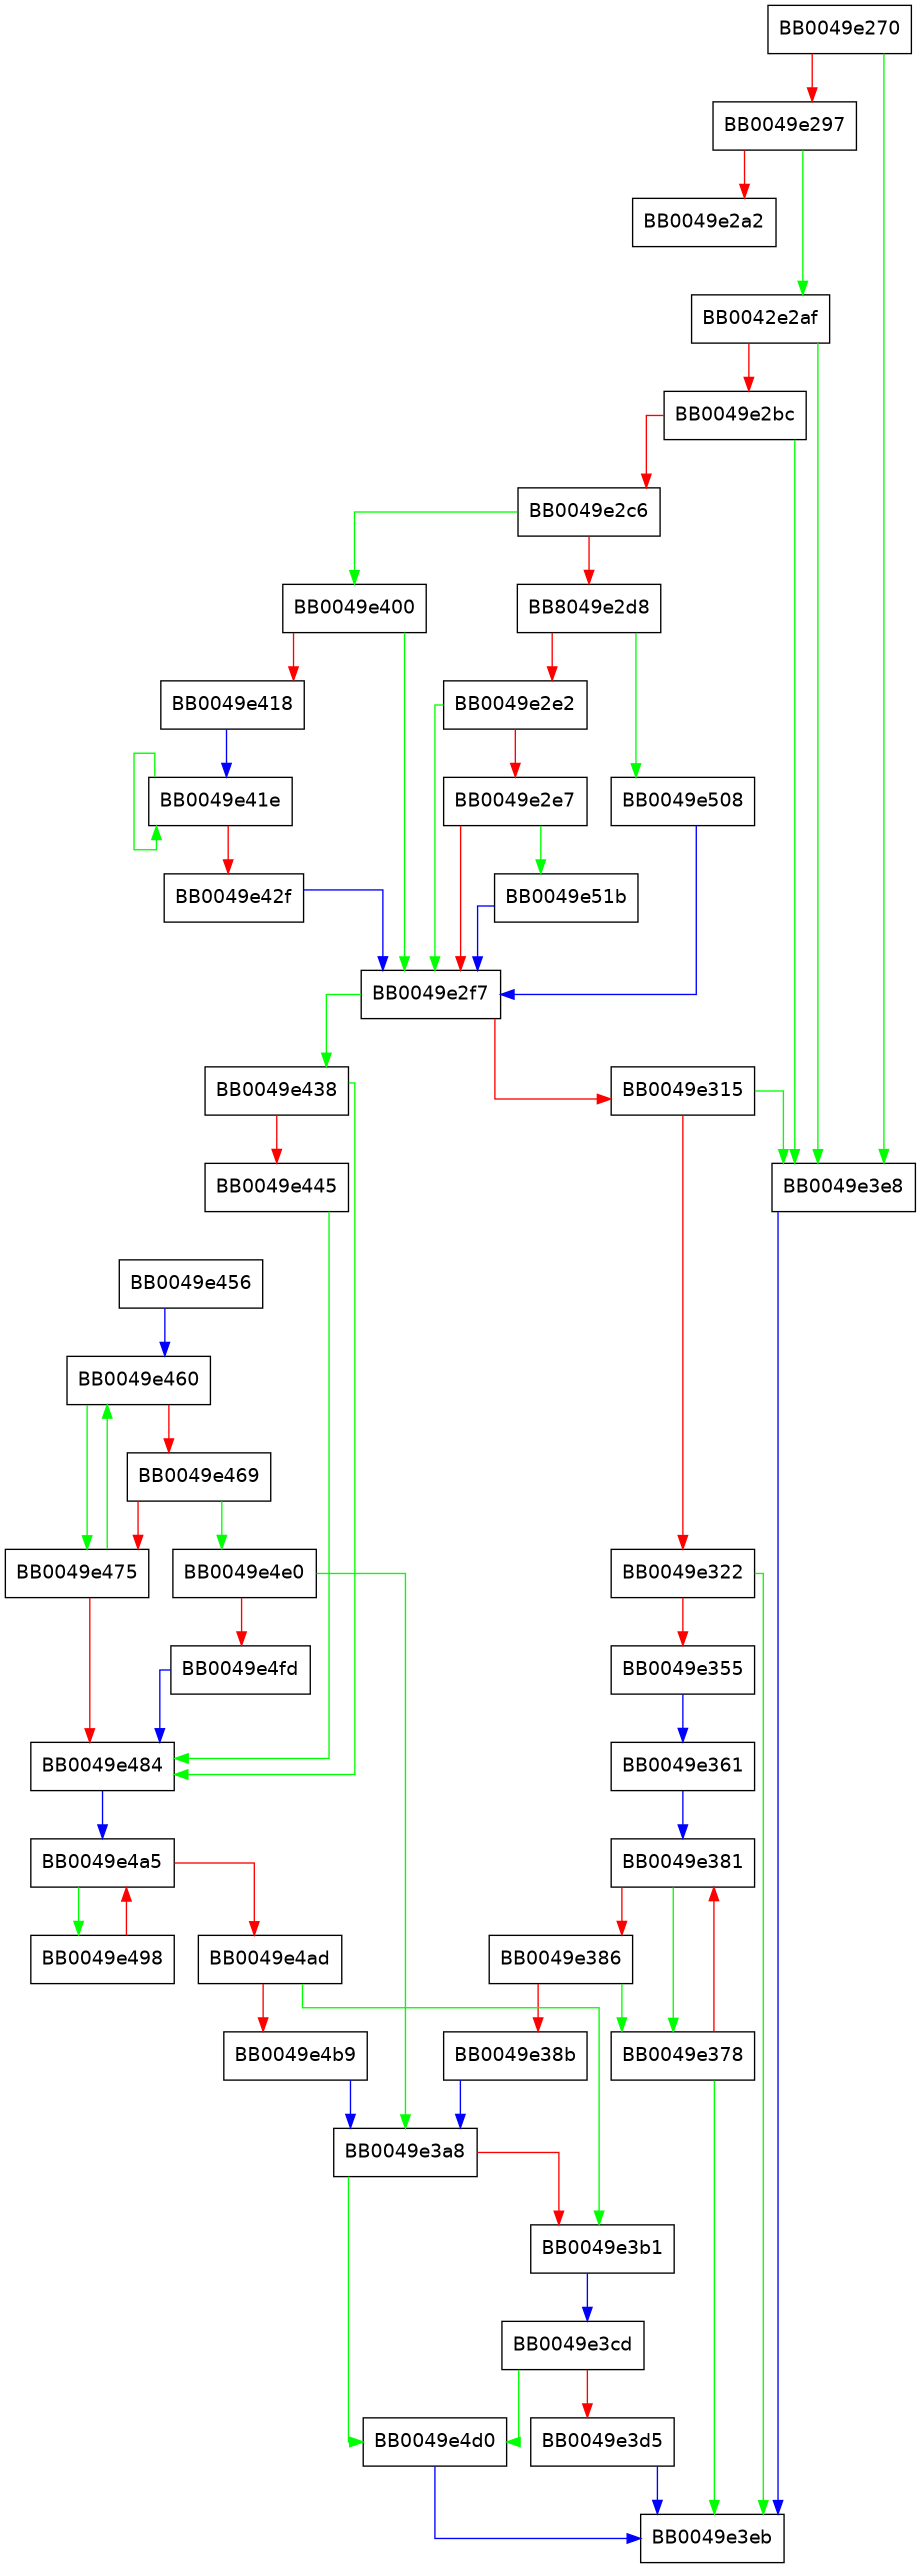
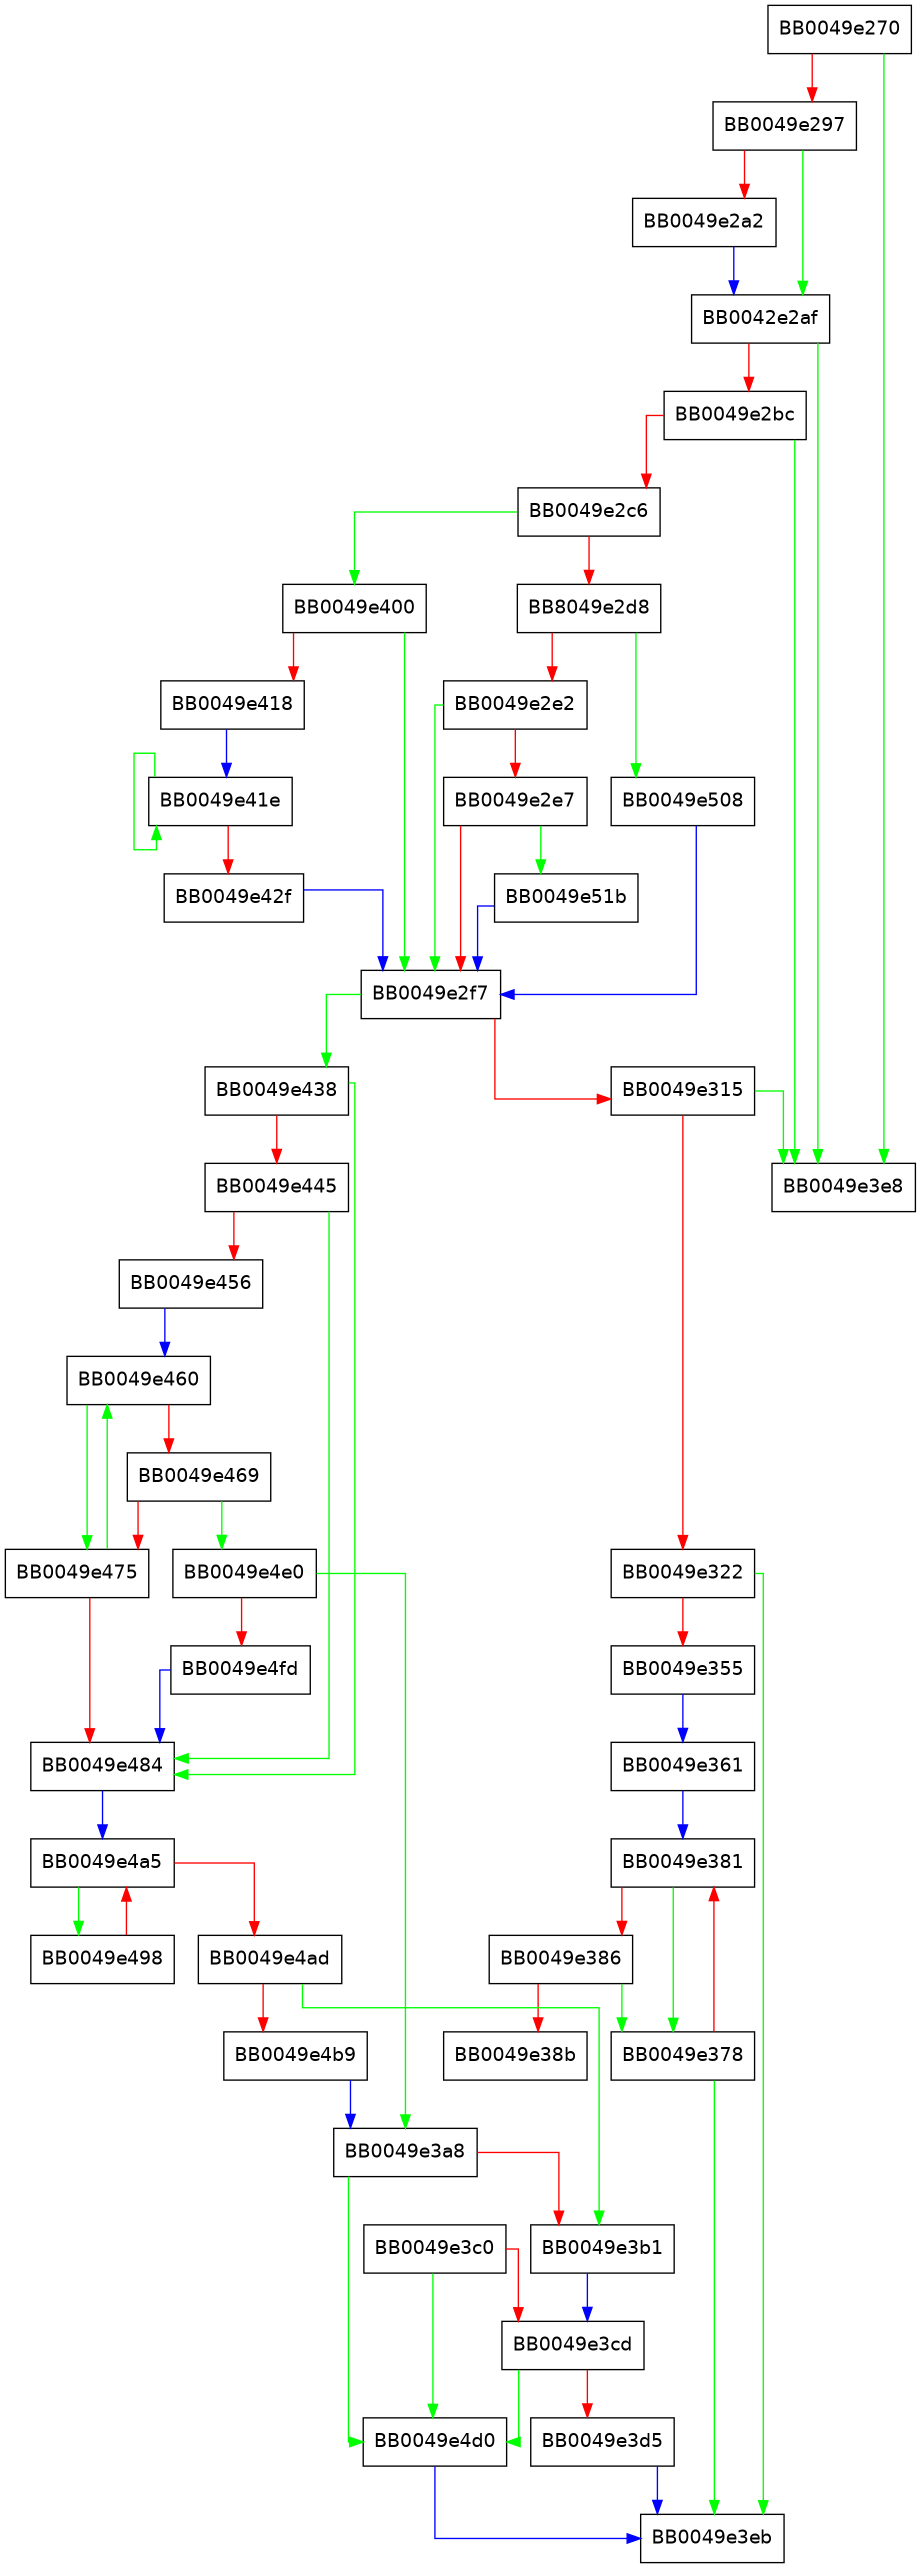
edge "BB0049e2a2" -> "BB0042e2af": added
edge "BB0049e445" -> "BB0049e456": added
edge "BB0049e3e8" -> "BB0049e3eb": removed
edge "BB0049e38b" -> "BB0049e3a8": removed
node "BB0049e3c0": added
